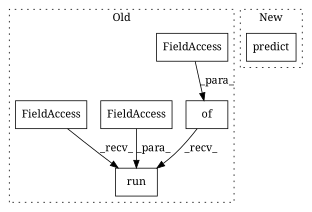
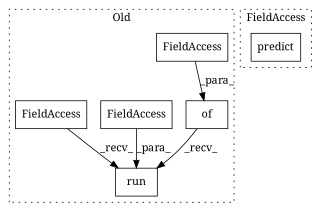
cluster "New": label "New" -> "FieldAccess"
